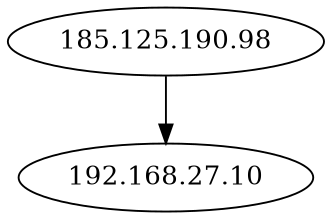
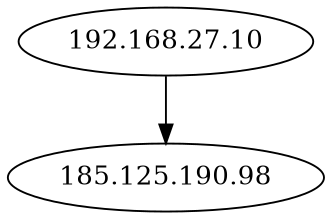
edge "185.125.190.98" -> "192.168.27.10": reversed
